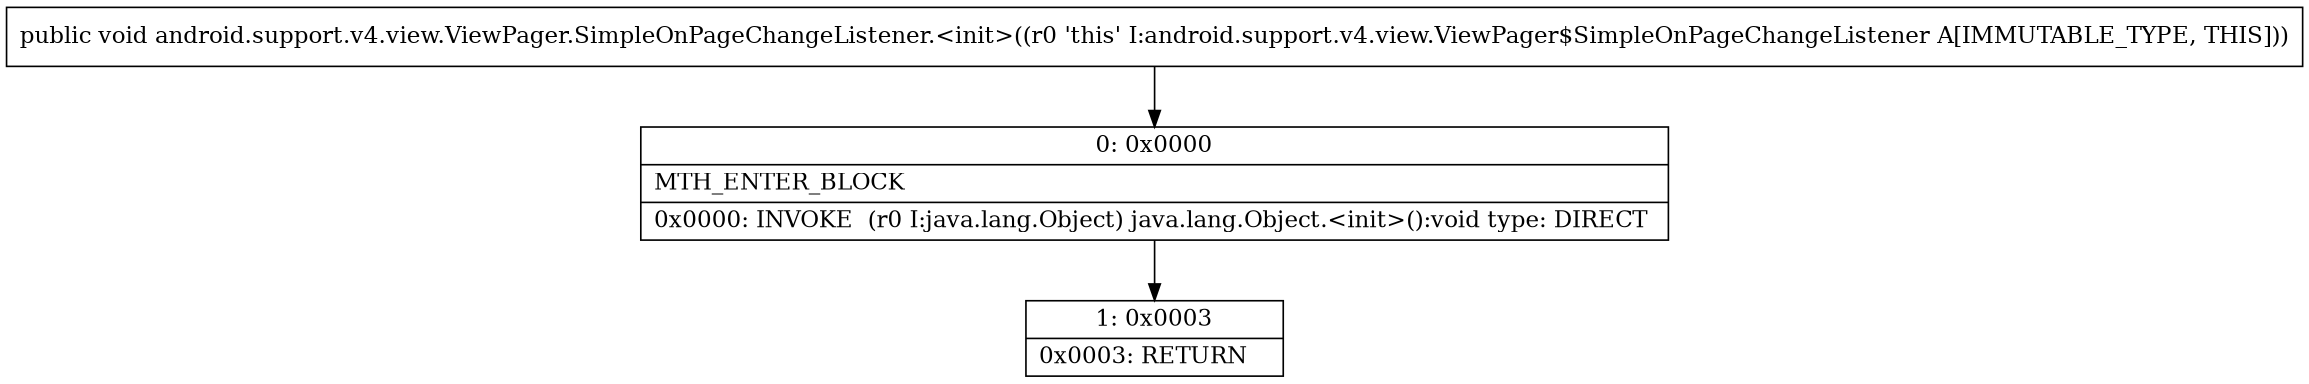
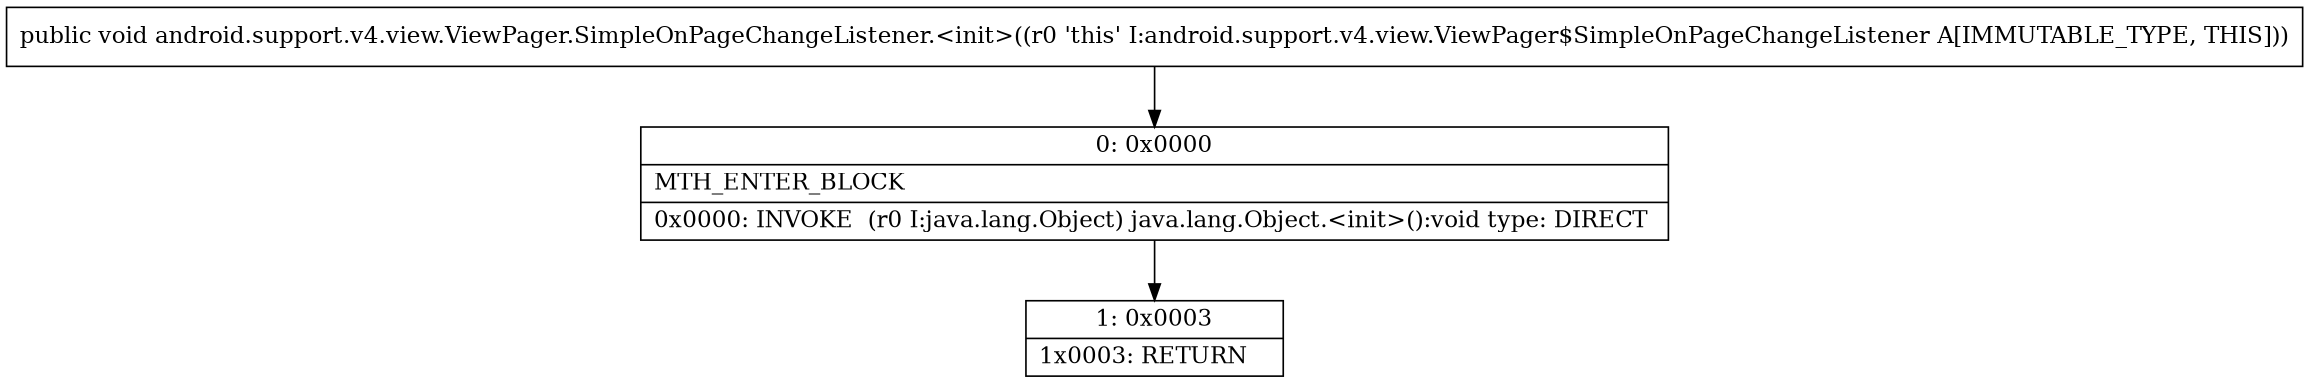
node "1: 0x0003": text "0x0003: RETURN" -> "1x0003: RETURN"
